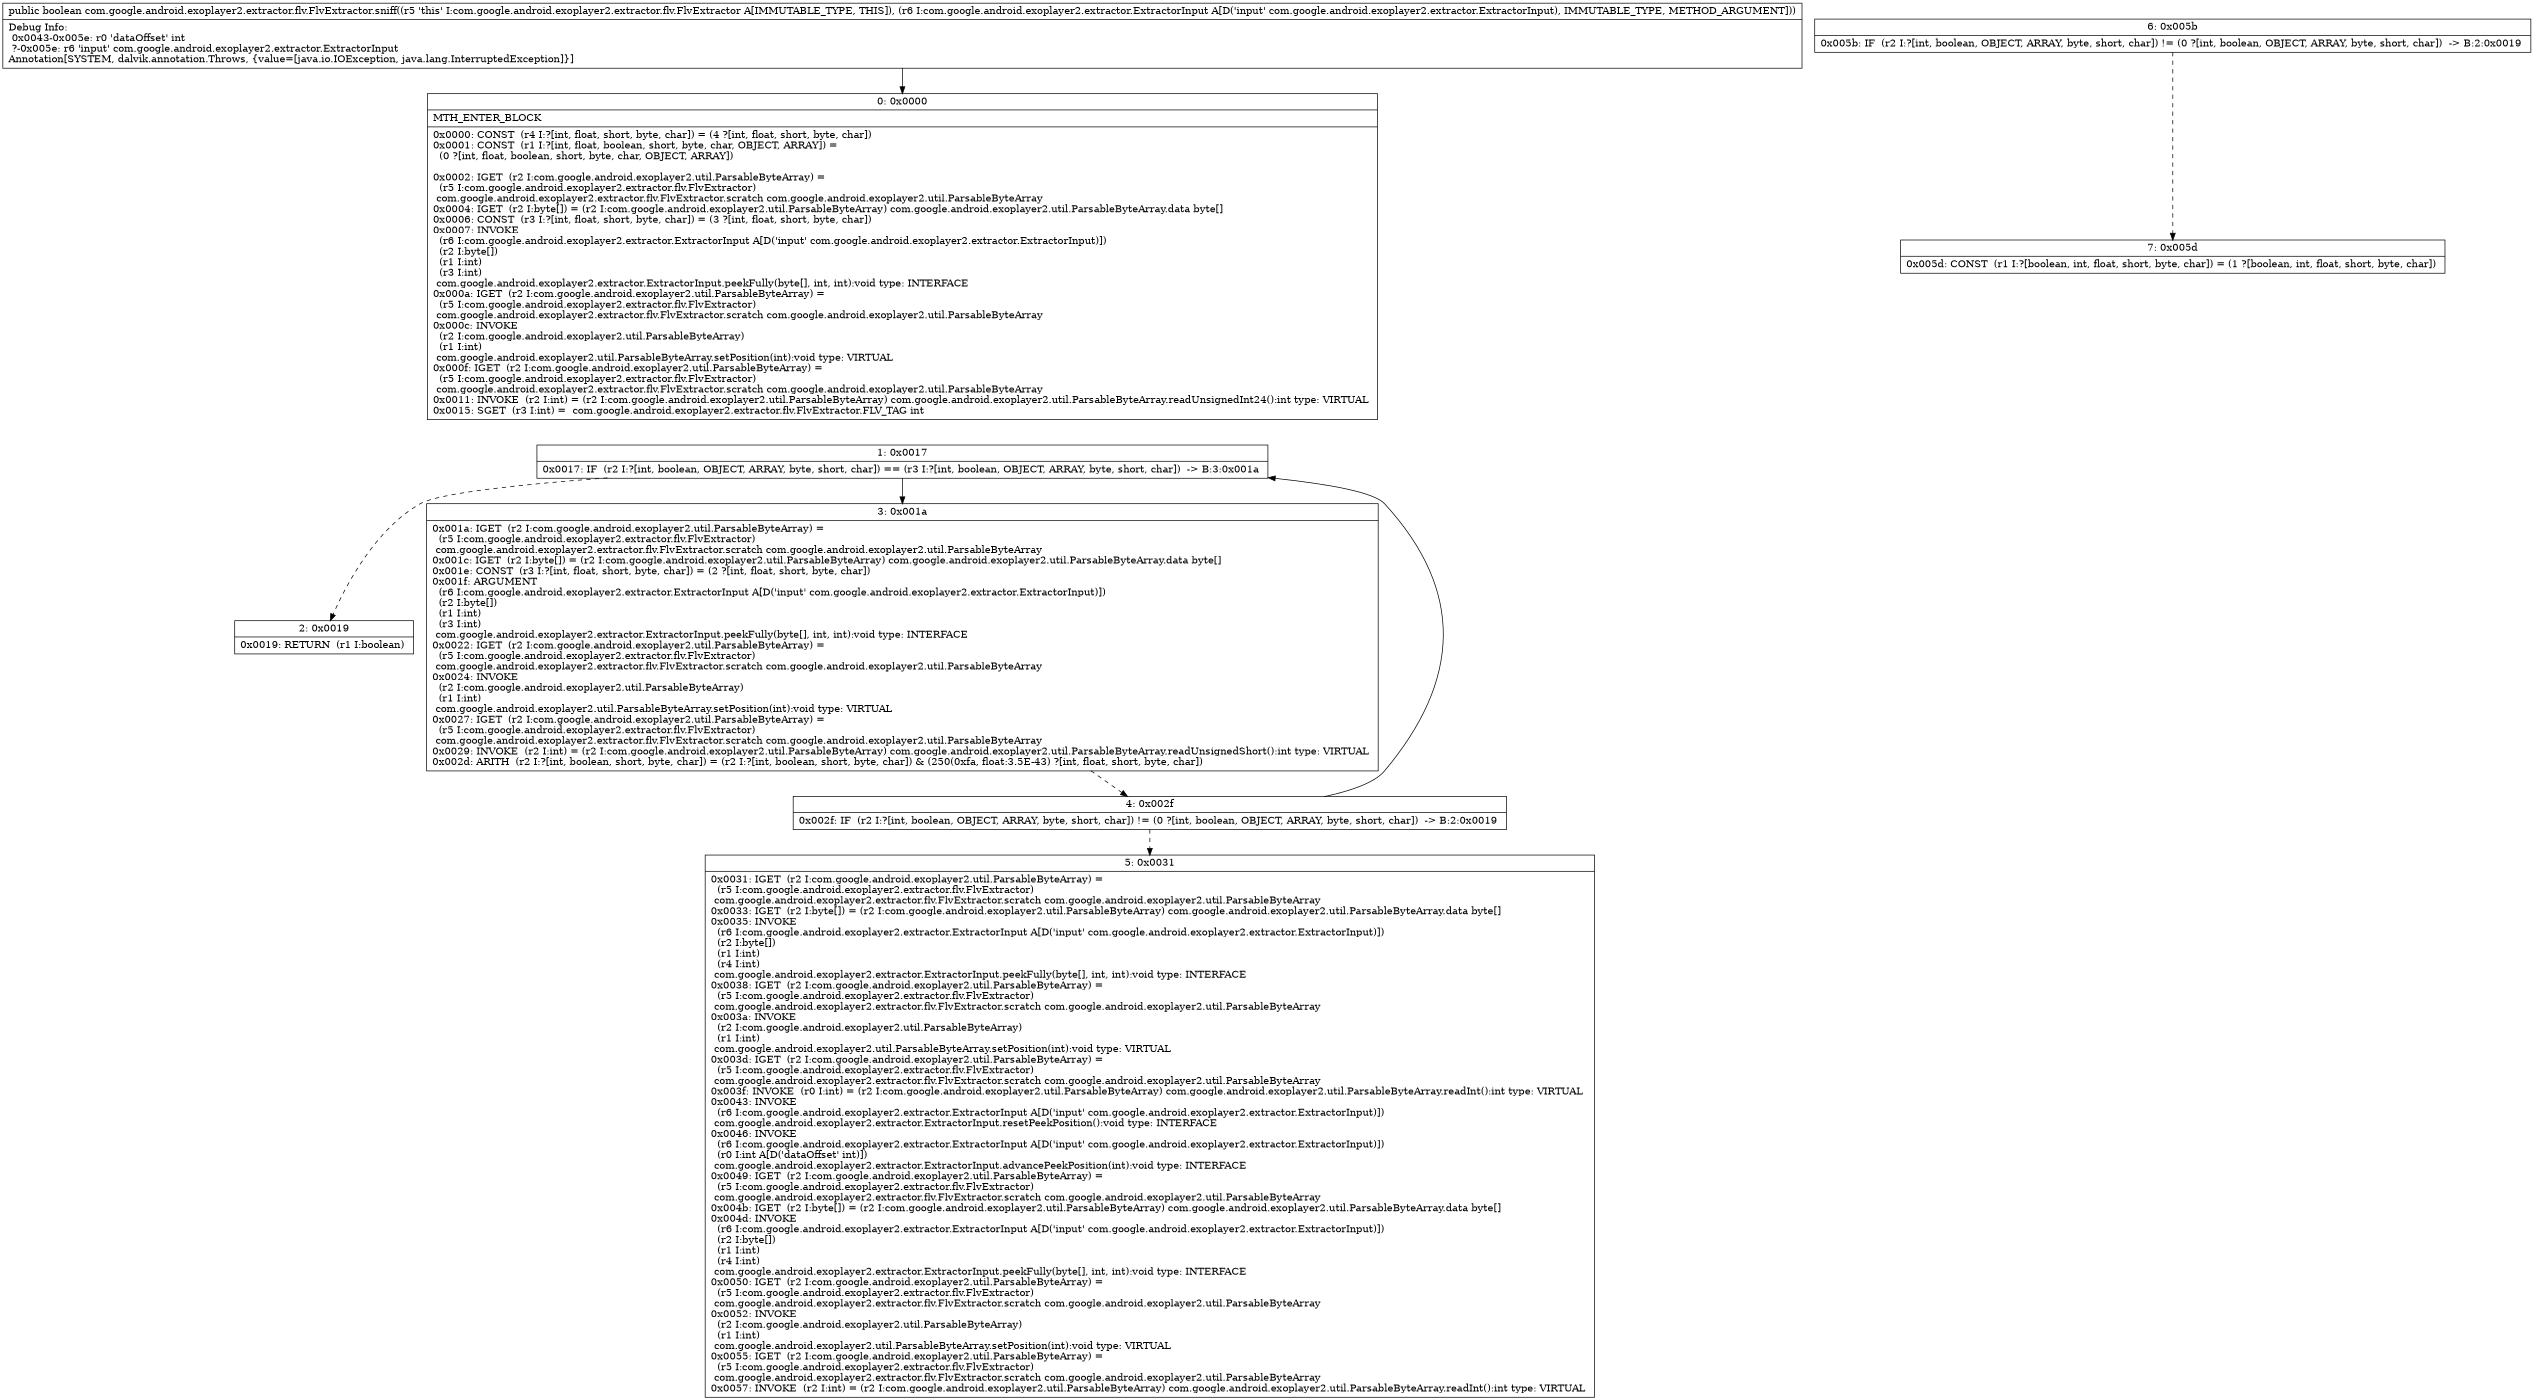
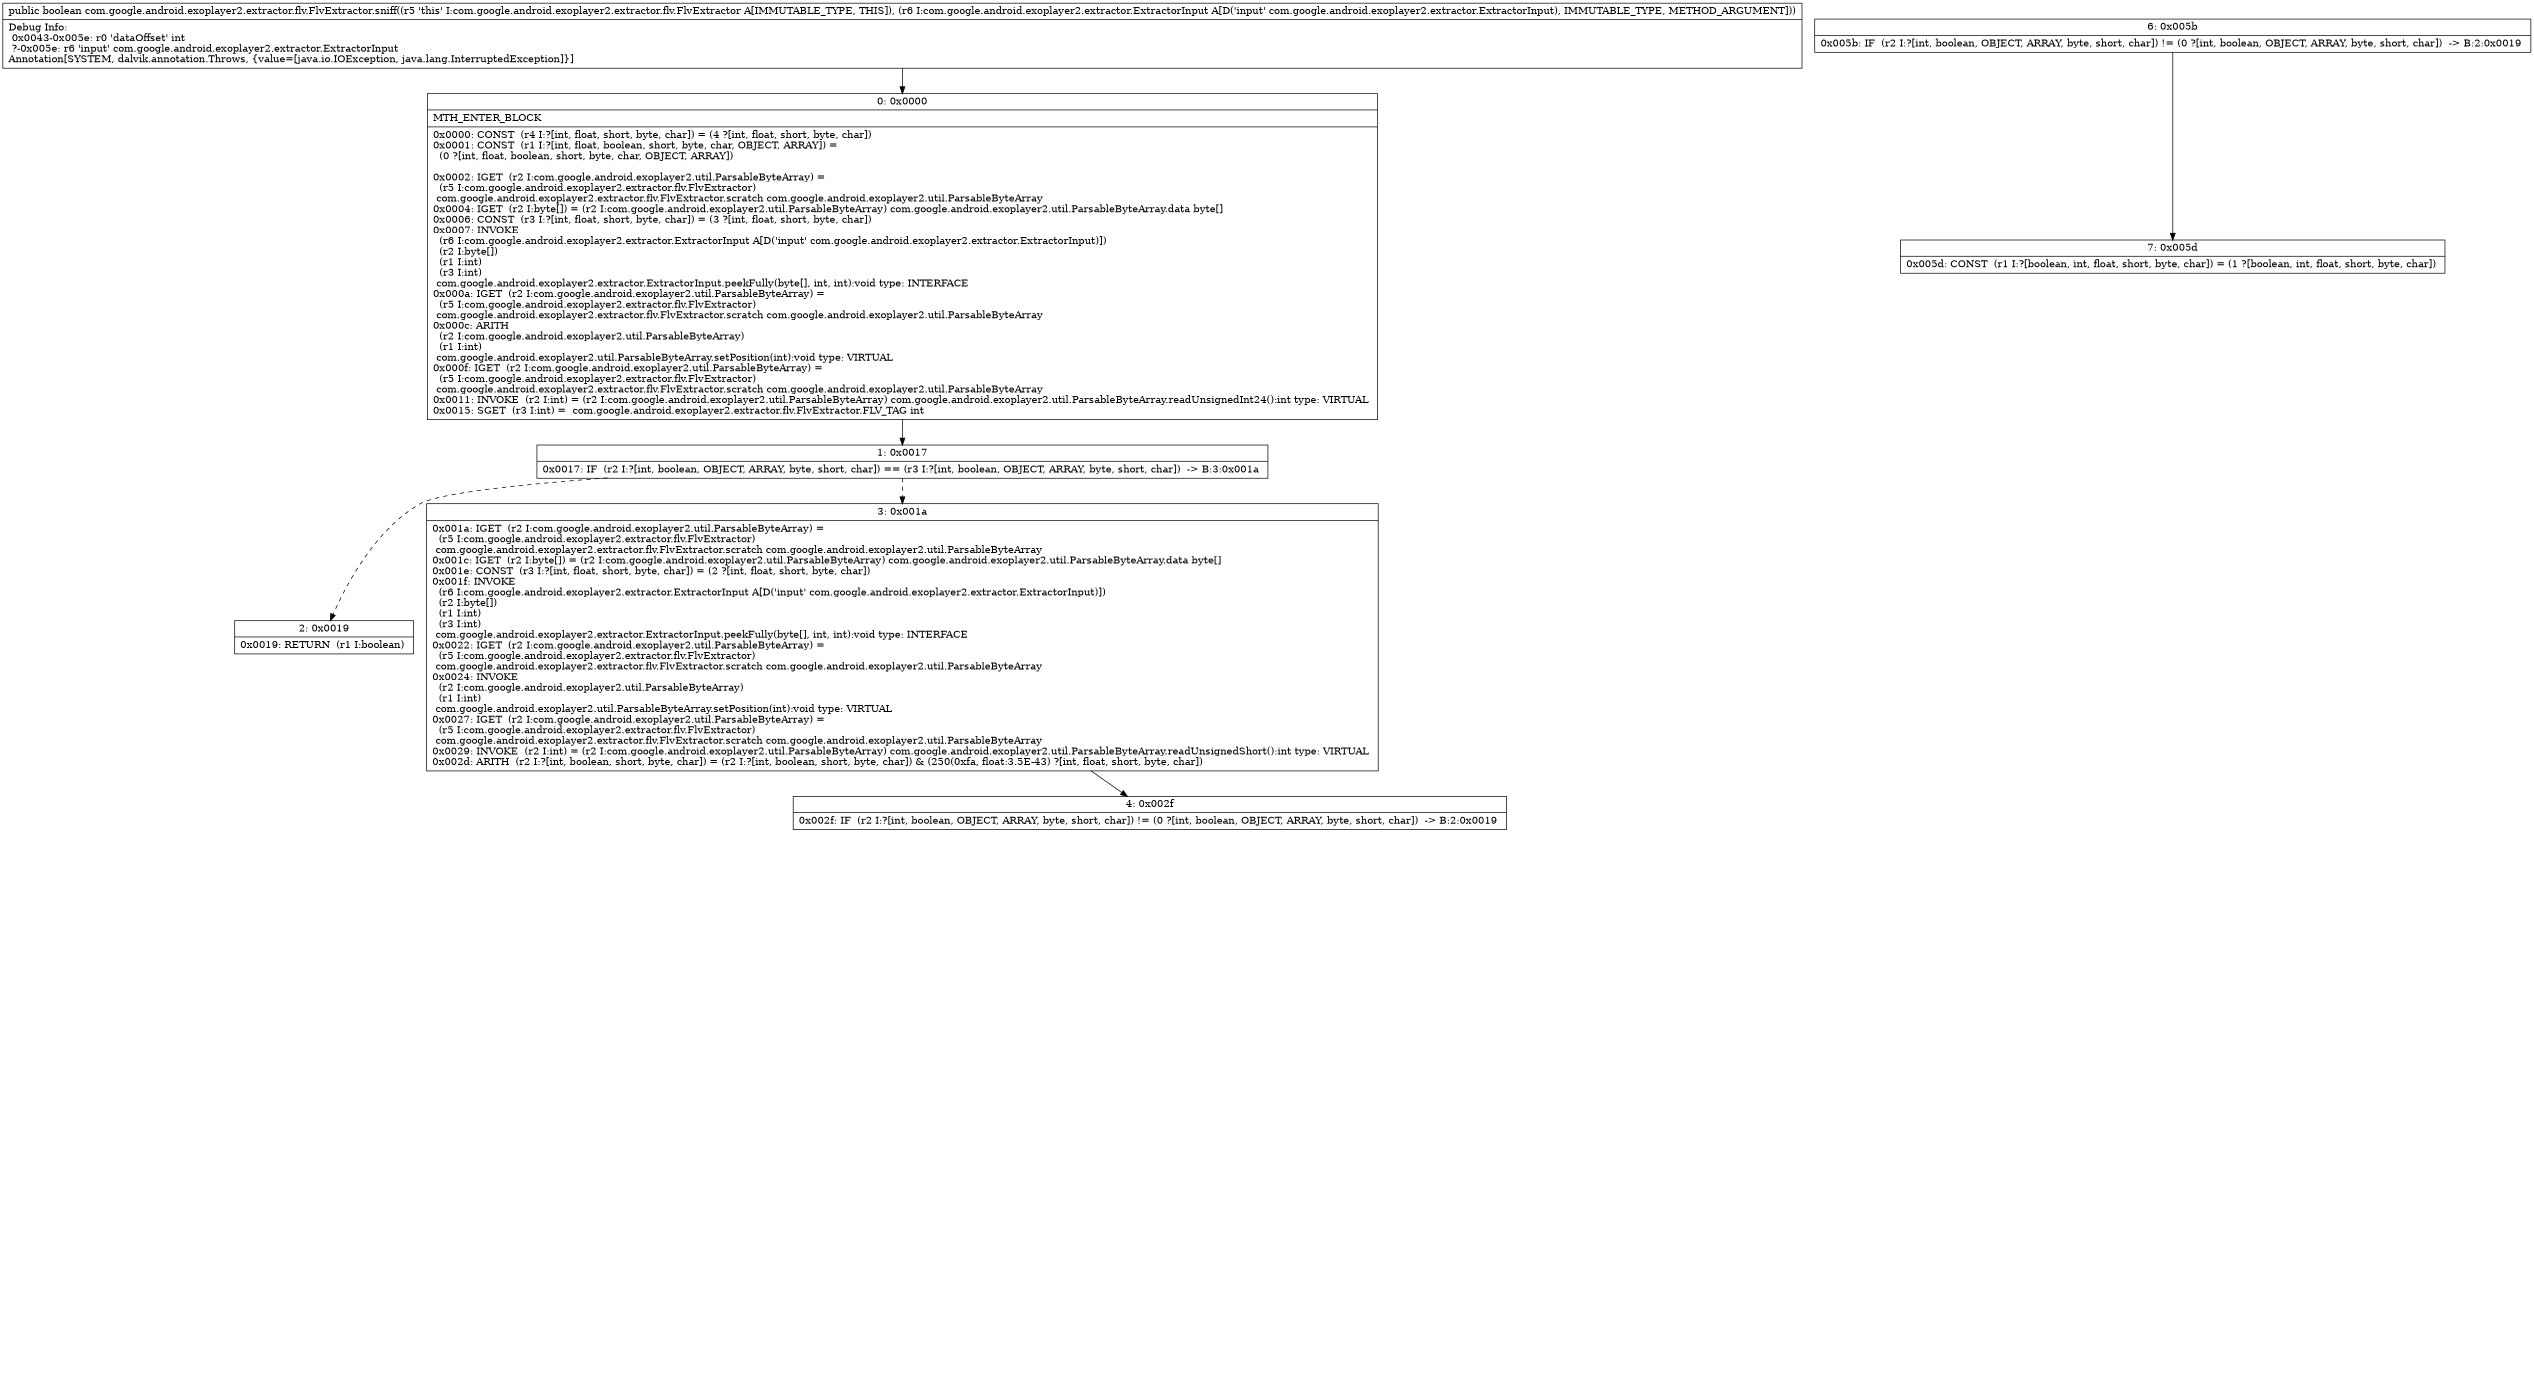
edge "6: 0x005b" -> "7: 0x005d": style dashed -> solid
node "0: 0x0000": text "0x000c: INVOKE" -> "0x000c: ARITH"
edge "1: 0x0017" -> "3: 0x001a": style solid -> dashed
node "3: 0x001a": text "0x001f: ARGUMENT" -> "0x001f: INVOKE"
edge "4: 0x002f" -> "1: 0x0017": now "0: 0x0000" -> "1: 0x0017"
edge "3: 0x001a" -> "4: 0x002f": style dashed -> solid
node "5: 0x0031": removed
